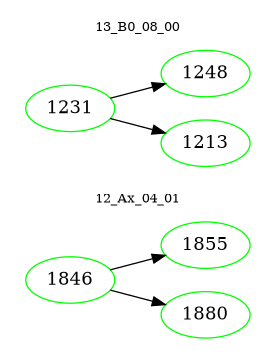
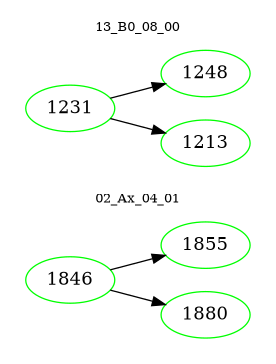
cluster "12_Ax_04_01": label "12_Ax_04_01" -> "02_Ax_04_01"
